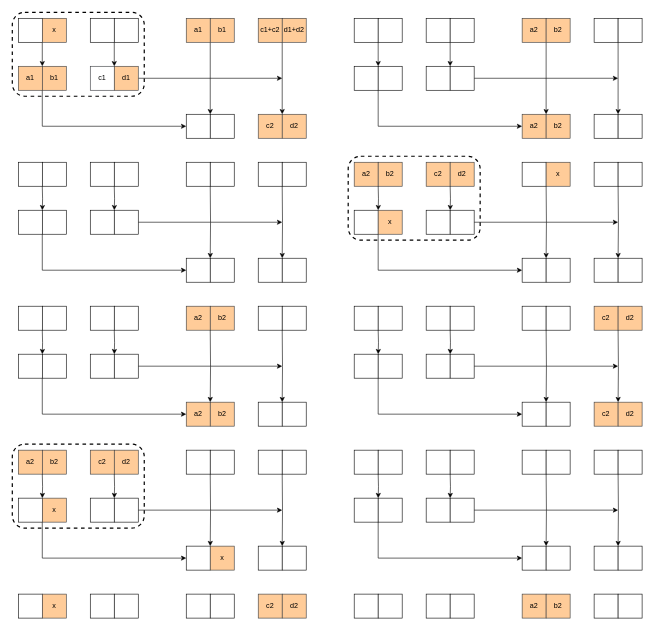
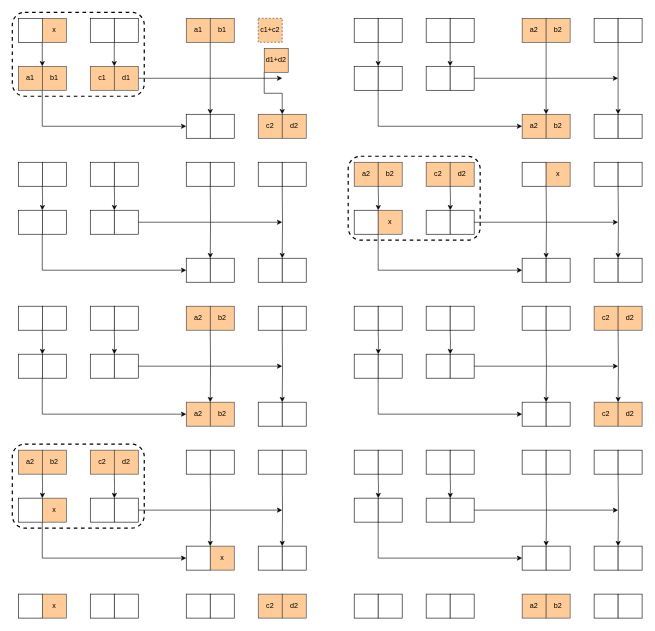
node "c1+c2": style solid -> dashed
node "d1+d2": moved (294, 30) -> (276, 60)
node "c1": fillcolor #ffffff -> #ffcc99
